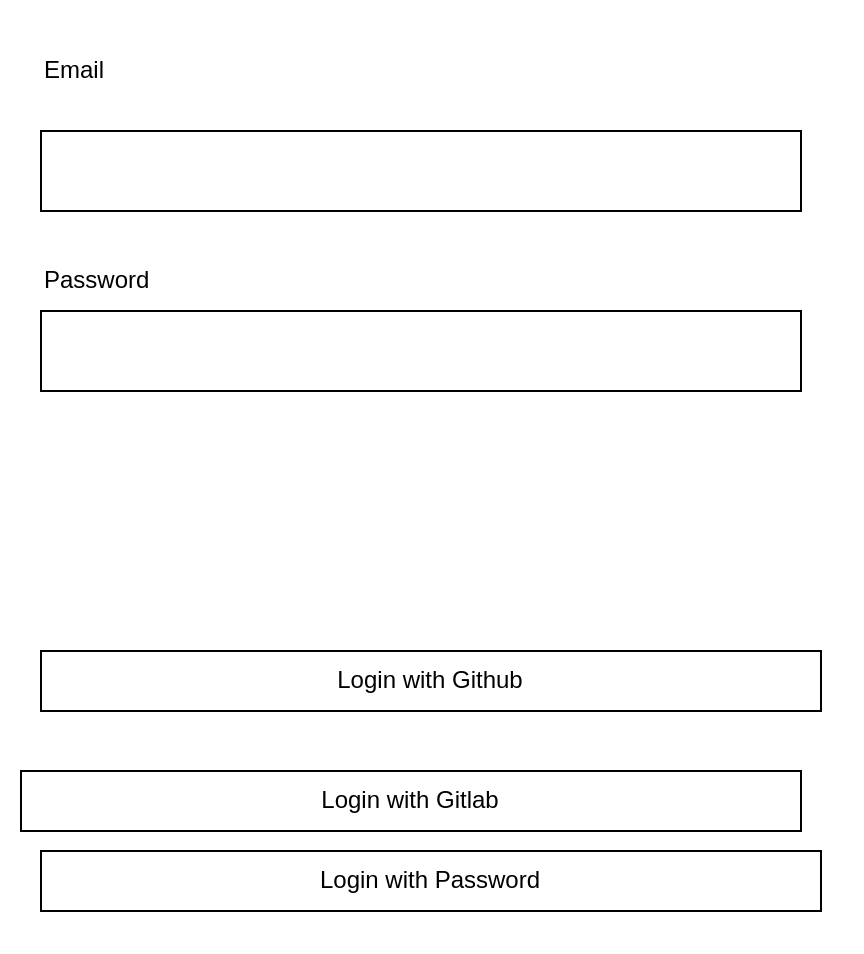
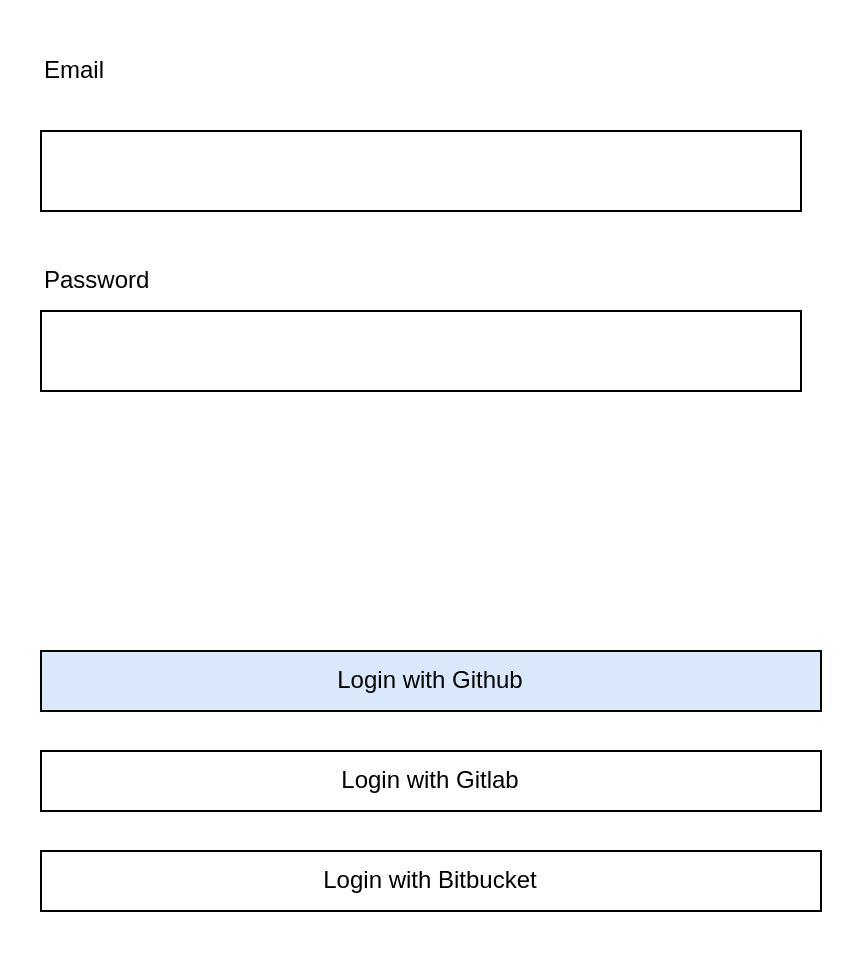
node "Login with Github": fillcolor #ffffff -> #dae8fc
node "Login with Gitlab": moved (411, 801) -> (431, 781)
node "Login with Password": label "Login with Password" -> "Login with Bitbucket"
